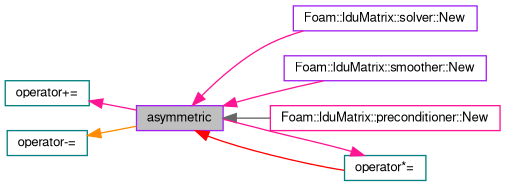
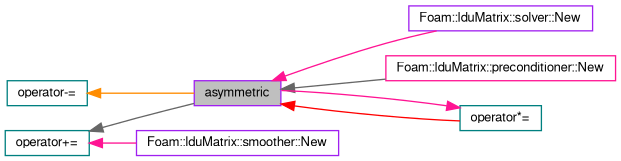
edge "Foam::lduMatrix::smoother::New" -> "asymmetric": now "Foam::lduMatrix::smoother::New" -> "operator+="
edge "asymmetric" -> "operator+=": color deeppink -> gray40
